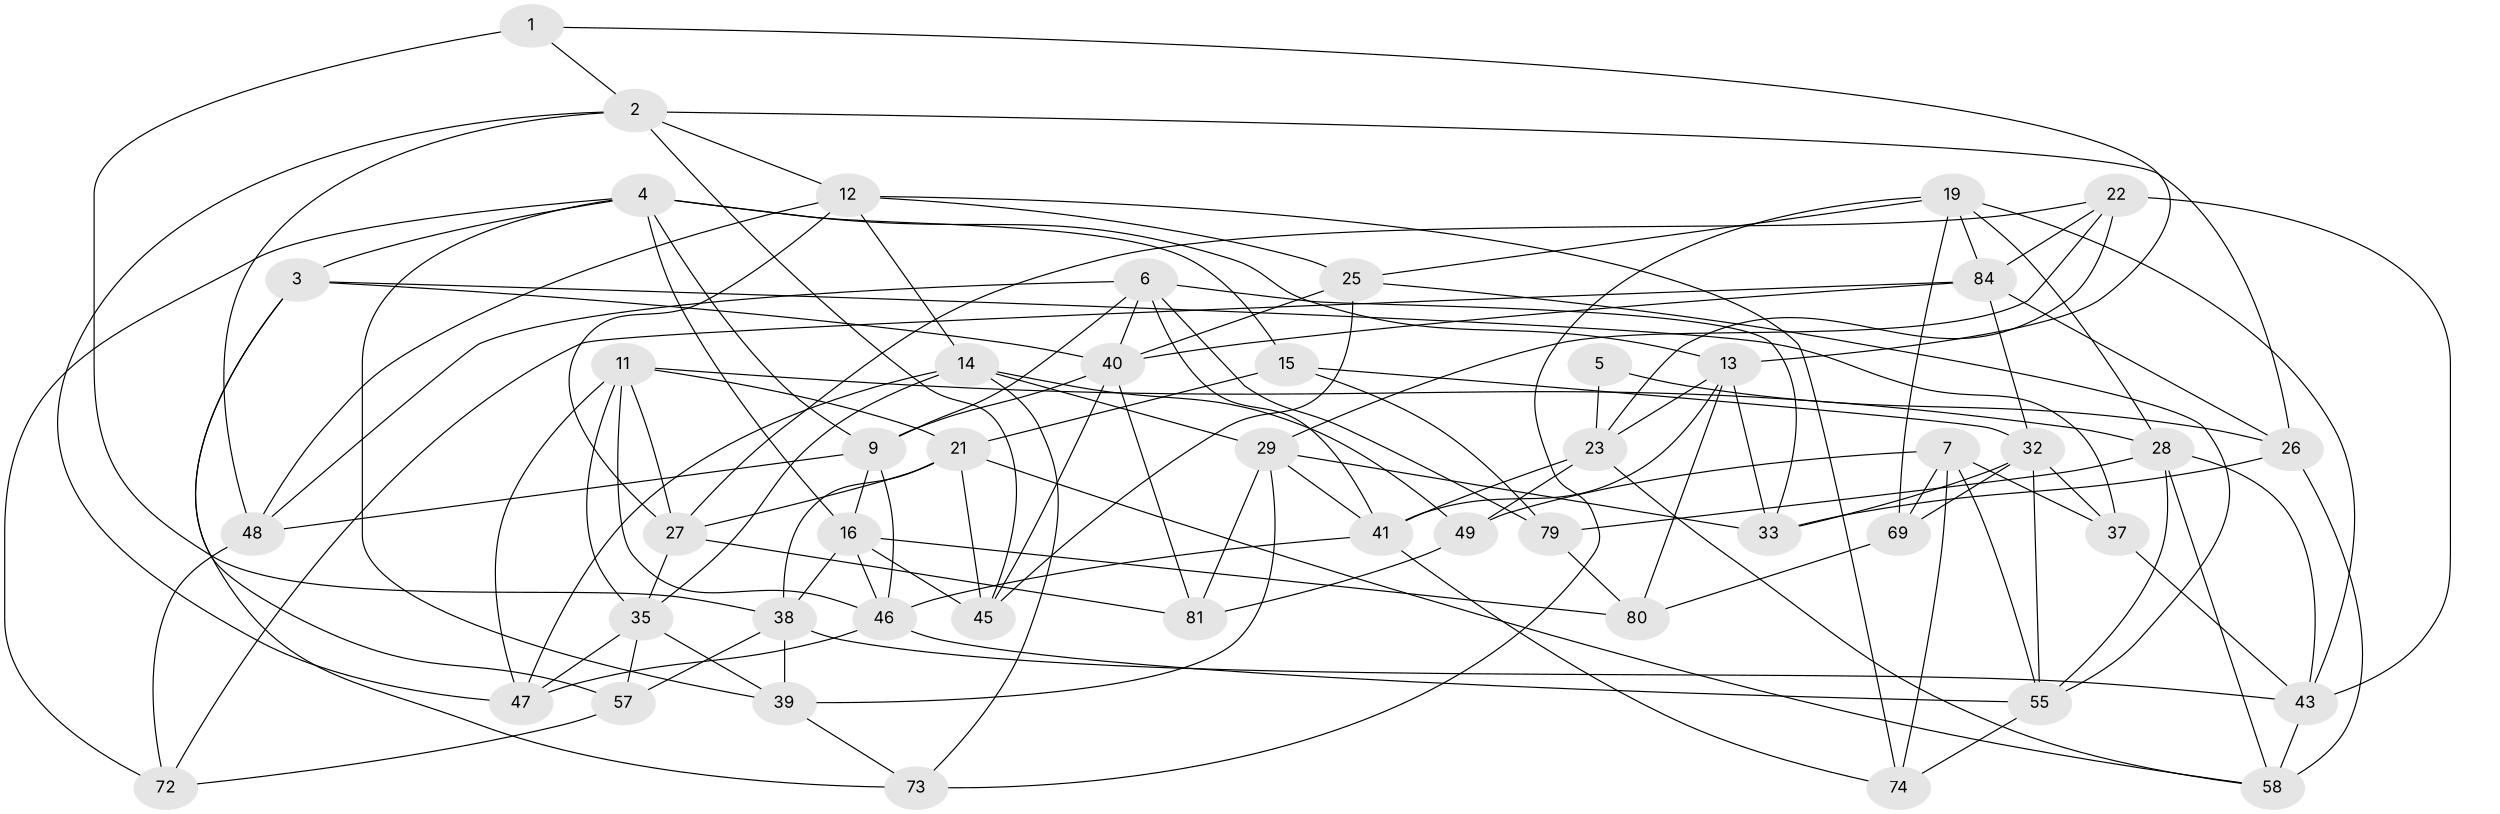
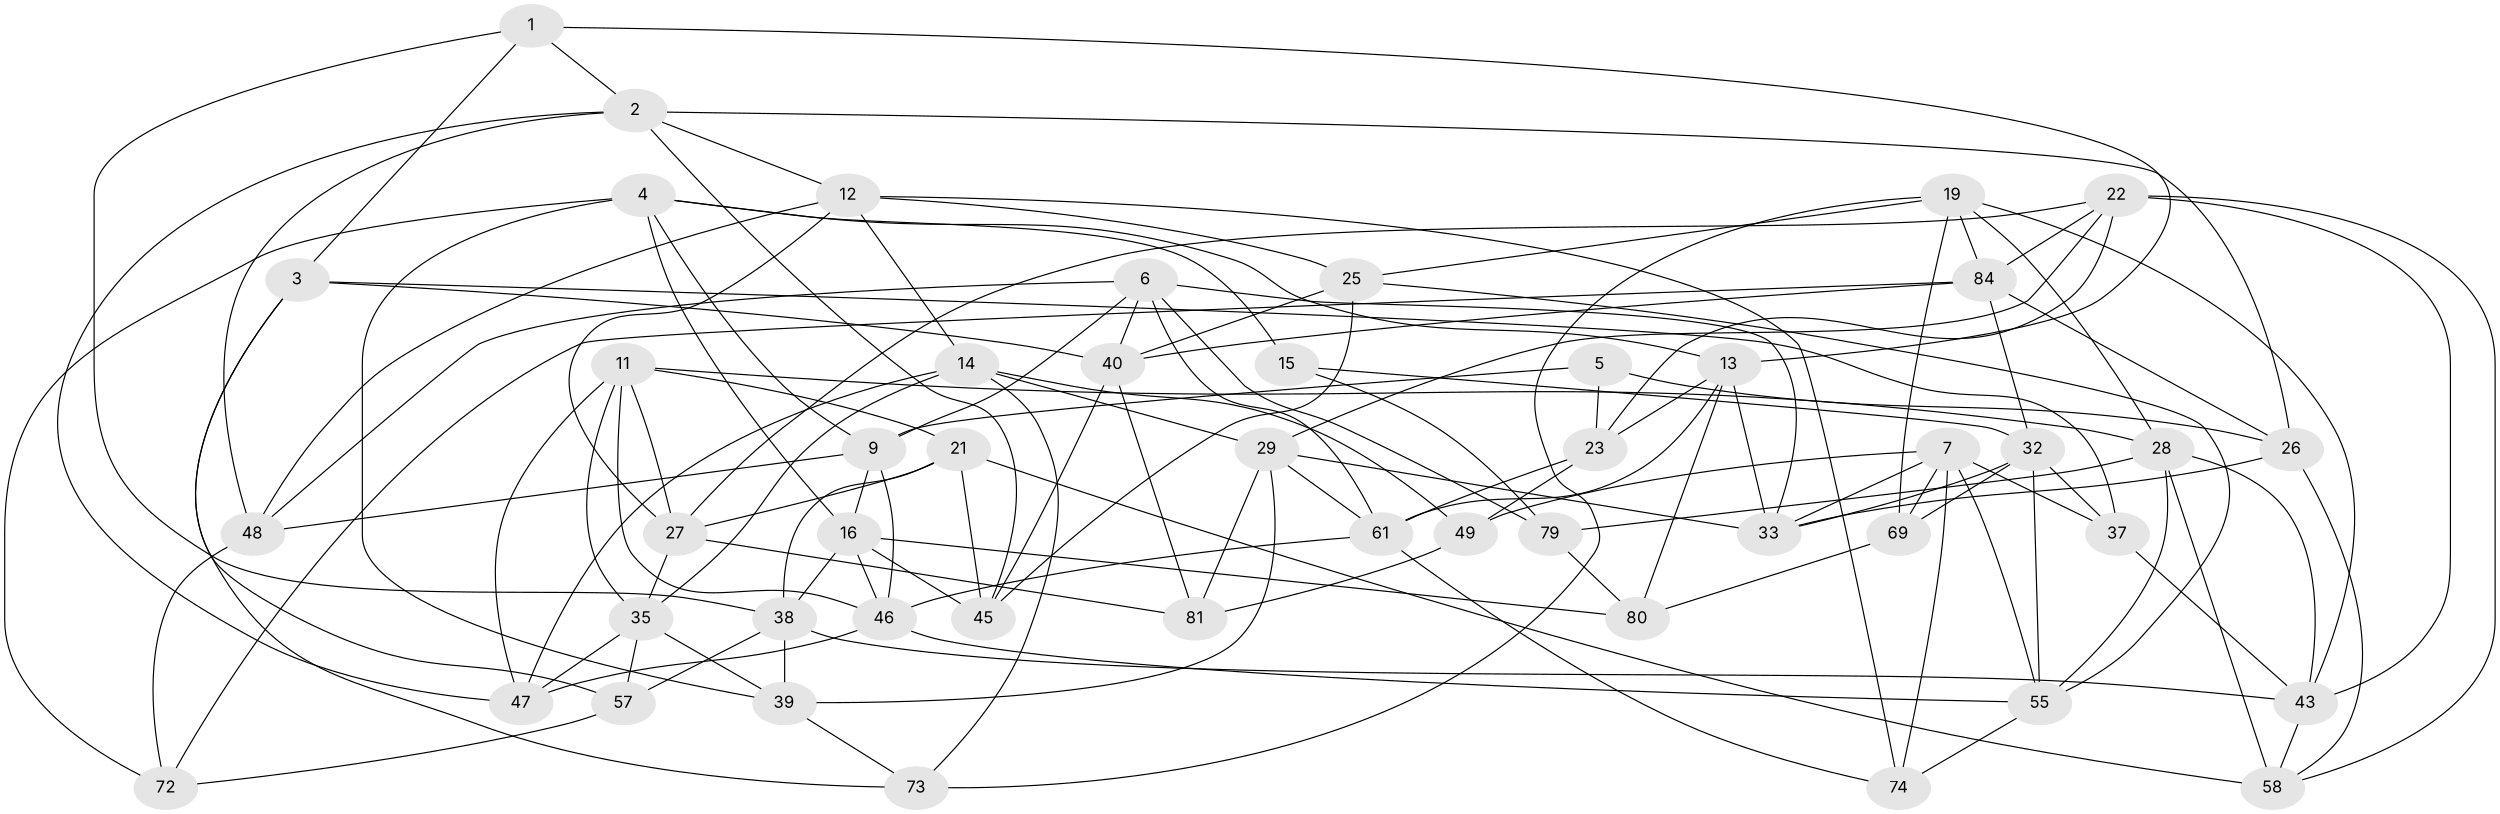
edge "4" -- "3": now "1" -- "3"
edge "15" -- "21": removed
edge "40" -- "9": now "5" -- "9"
edge "7" -- "33": added
node "41": label "41" -> "61"
edge "23" -- "58": now "22" -- "58"
